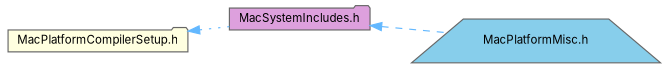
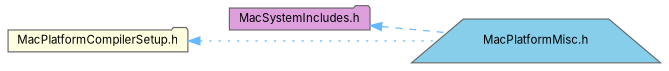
edge "MacSystemIncludes.h" -> "MacPlatformCompilerSetup.h": now "MacPlatformMisc.h" -> "MacPlatformCompilerSetup.h"
